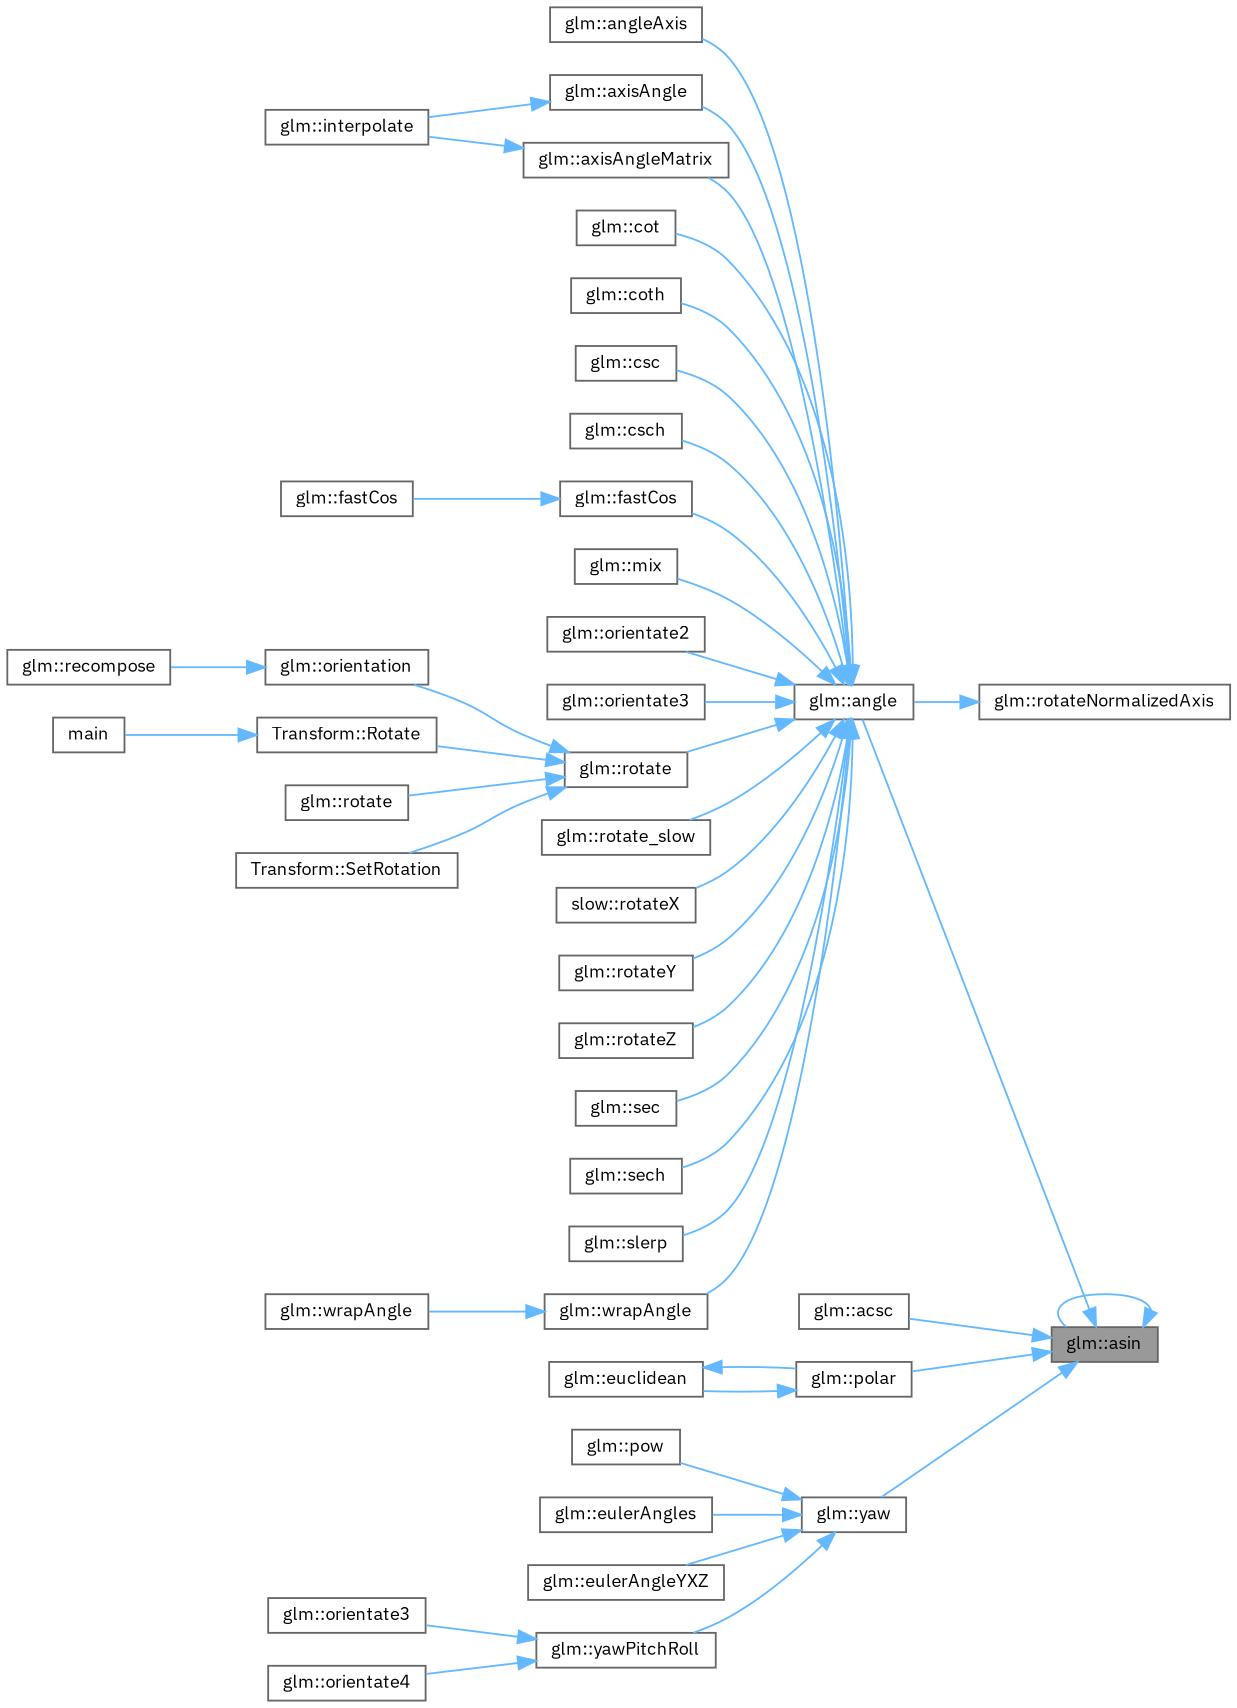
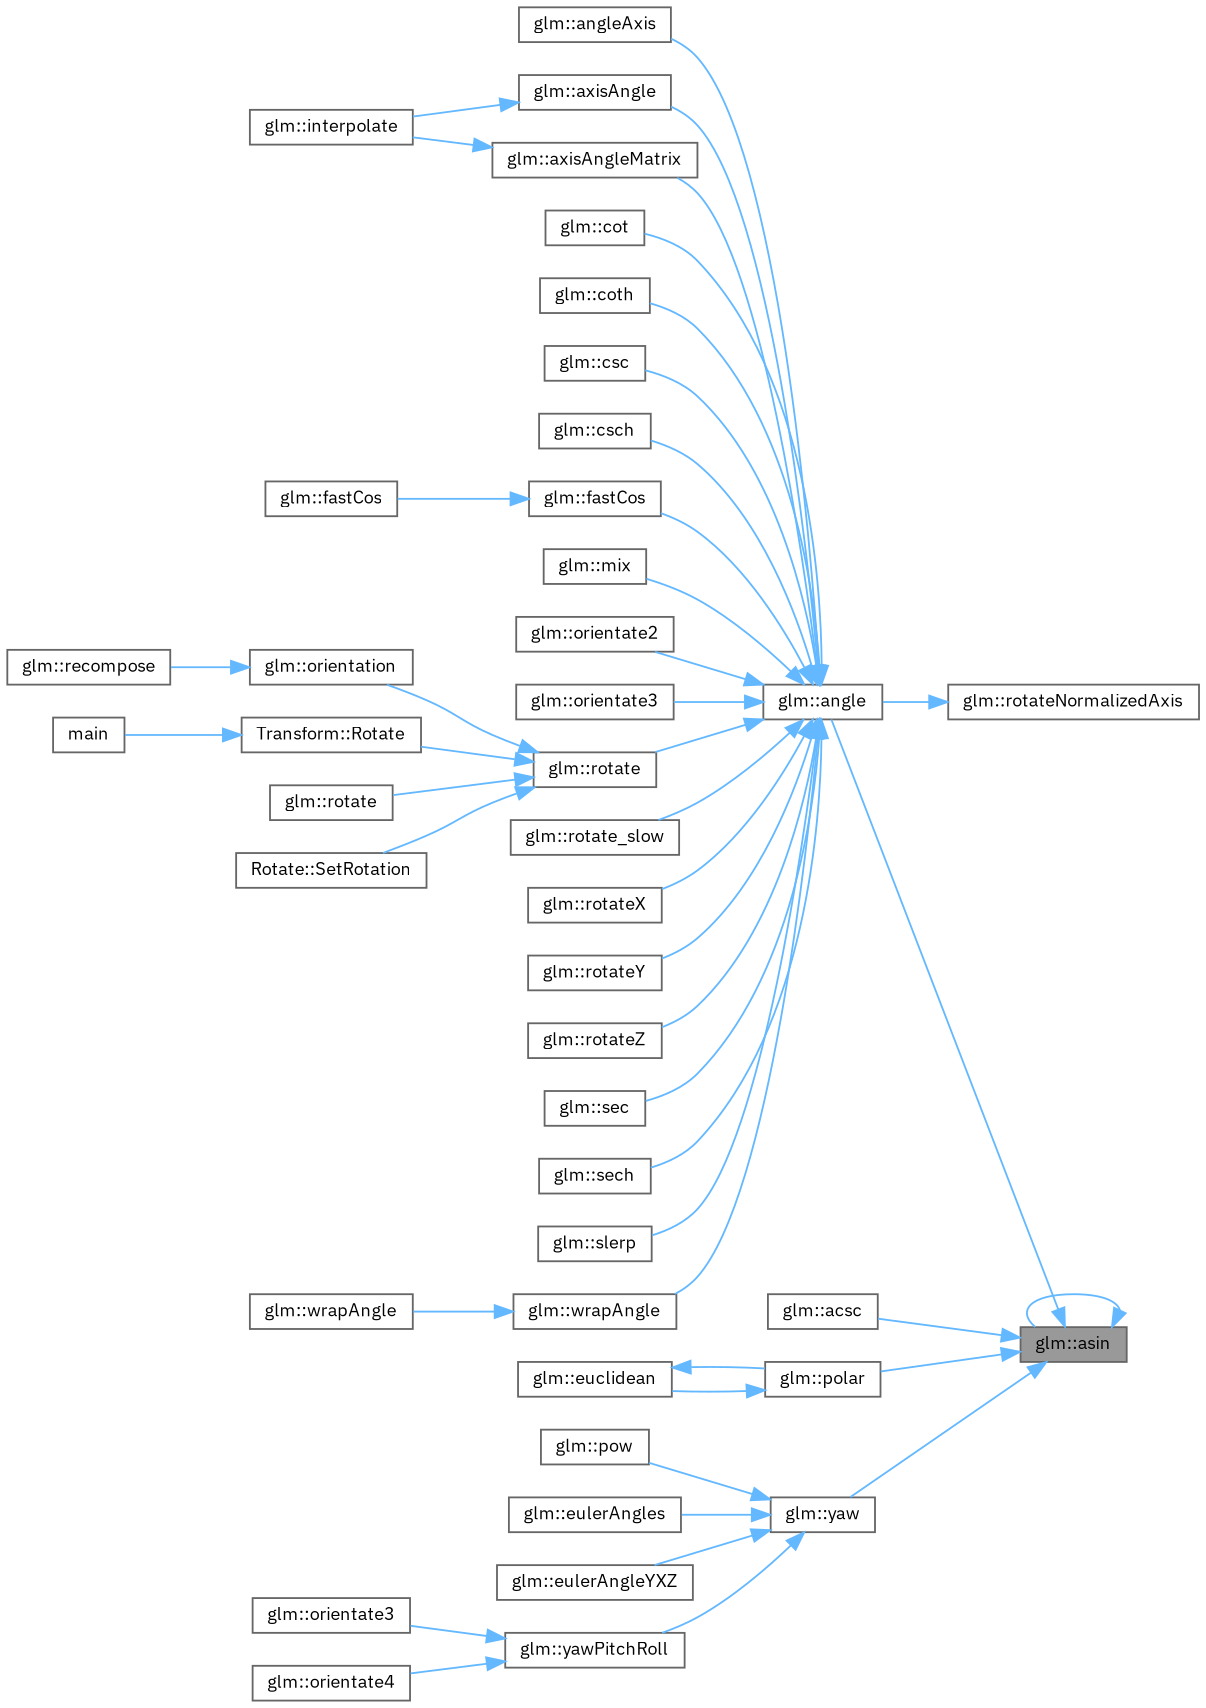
node "Transform::SetRotation": label "Transform::SetRotation" -> "Rotate::SetRotation"
node "slow::rotateX": label "slow::rotateX" -> "glm::rotateX"
